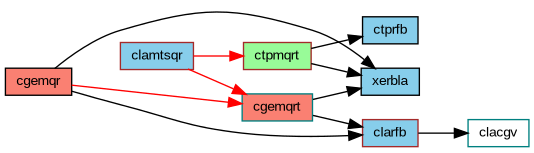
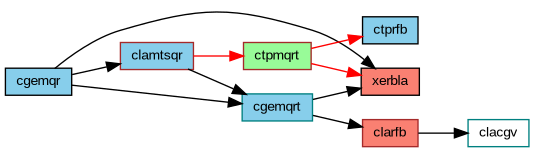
edge "ctpmqrt" -> "ctprfb": color black -> red
edge "ctpmqrt" -> "xerbla": color black -> red
edge "clamtsqr" -> "cgemqrt": color red -> black
node "cgemqr": fillcolor salmon -> skyblue
node "xerbla": fillcolor skyblue -> salmon
edge "cgemqr" -> "cgemqrt": color red -> black
node "cgemqrt": fillcolor salmon -> skyblue
edge "cgemqr" -> "clarfb": now "cgemqr" -> "clamtsqr"
node "clarfb": fillcolor skyblue -> salmon
